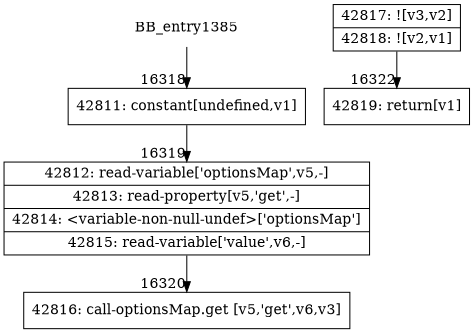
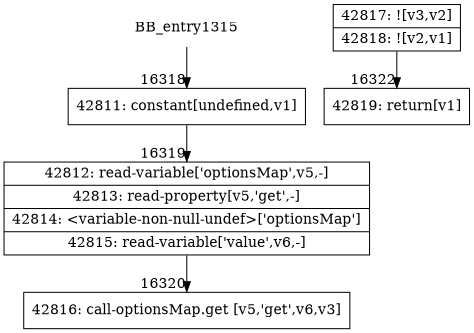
node "BB_entry1385": label "BB_entry1385" -> "BB_entry1315"
